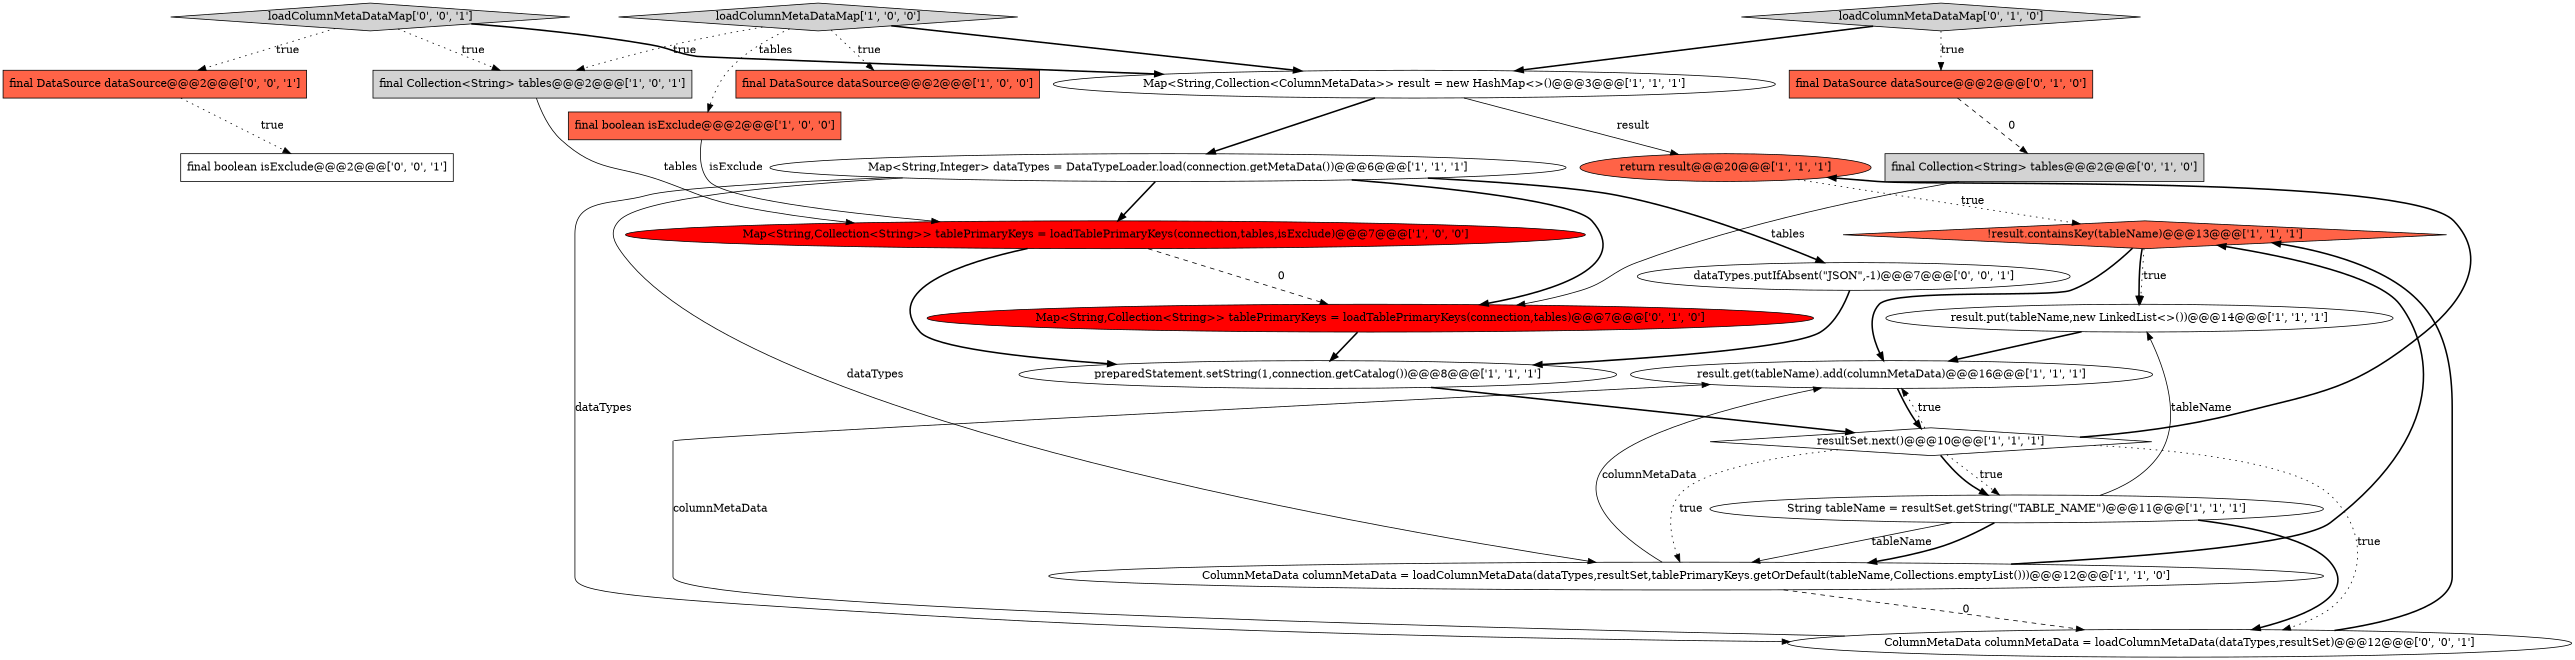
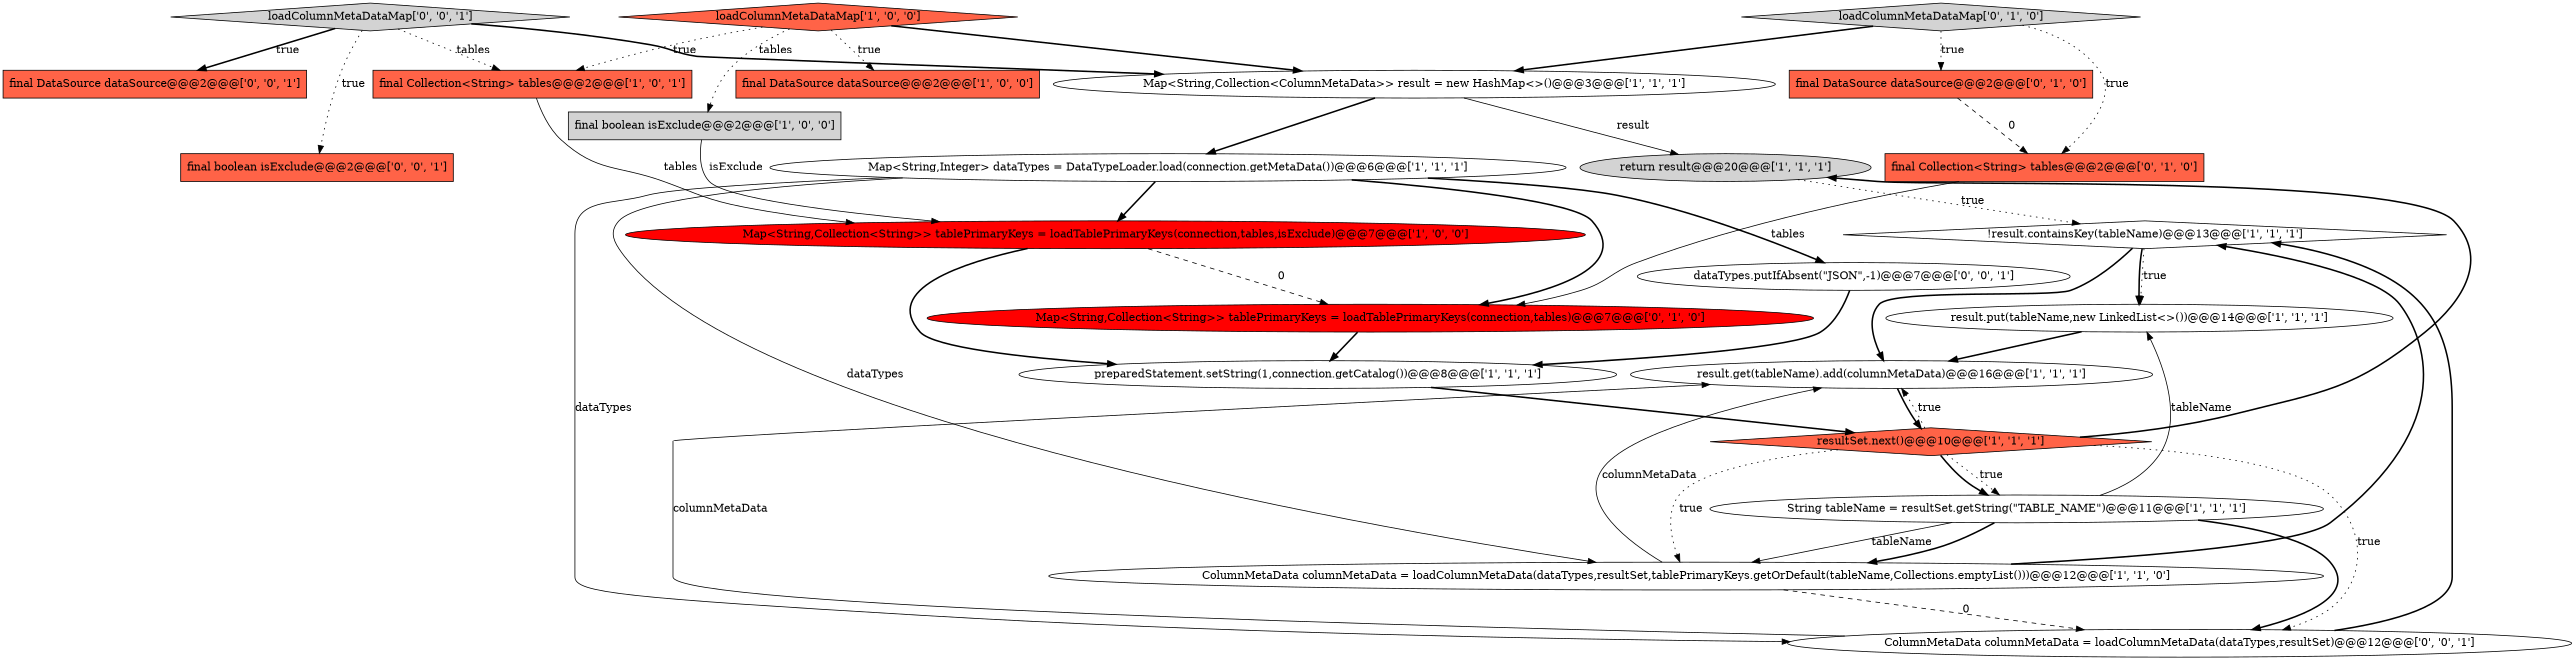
node "loadColumnMetaDataMap['1', '0', '0']": fillcolor lightgray -> tomato
edge "loadColumnMetaDataMap['0', '0', '1']" -> "final DataSource dataSource@@@2@@@['0', '0', '1']": style dotted -> bold
edge "loadColumnMetaDataMap['0', '0', '1']" -> "final Collection<String> tables@@@2@@@['1', '0', '1']": label "true" -> "tables"
edge "loadColumnMetaDataMap['0', '1', '0']" -> "final Collection<String> tables@@@2@@@['0', '1', '0']": added, label "true"
node "final Collection<String> tables@@@2@@@['1', '0', '1']": fillcolor lightgray -> tomato
edge "final DataSource dataSource@@@2@@@['0', '0', '1']" -> "final boolean isExclude@@@2@@@['0', '0', '1']": now "loadColumnMetaDataMap['0', '0', '1']" -> "final boolean isExclude@@@2@@@['0', '0', '1']"
node "final boolean isExclude@@@2@@@['1', '0', '0']": fillcolor tomato -> lightgray
node "final boolean isExclude@@@2@@@['0', '0', '1']": fillcolor white -> tomato
node "return result@@@20@@@['1', '1', '1']": fillcolor tomato -> lightgray
node "final Collection<String> tables@@@2@@@['0', '1', '0']": fillcolor lightgray -> tomato
node "!result.containsKey(tableName)@@@13@@@['1', '1', '1']": fillcolor tomato -> white
node "resultSet.next()@@@10@@@['1', '1', '1']": fillcolor white -> tomato
